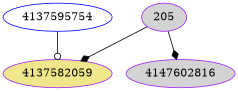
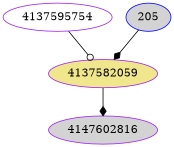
node "4137595754": color blue -> purple
node "205": color purple -> blue
edge "205" -> "4147602816": now "4137582059" -> "4147602816"
